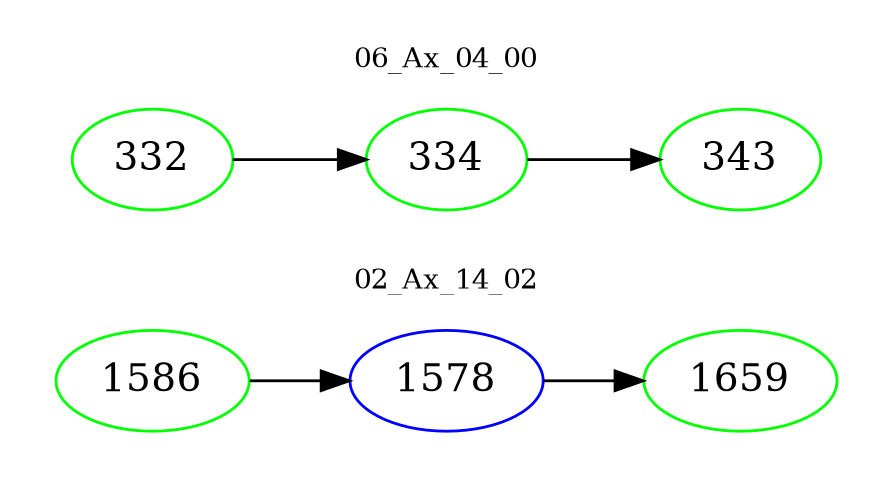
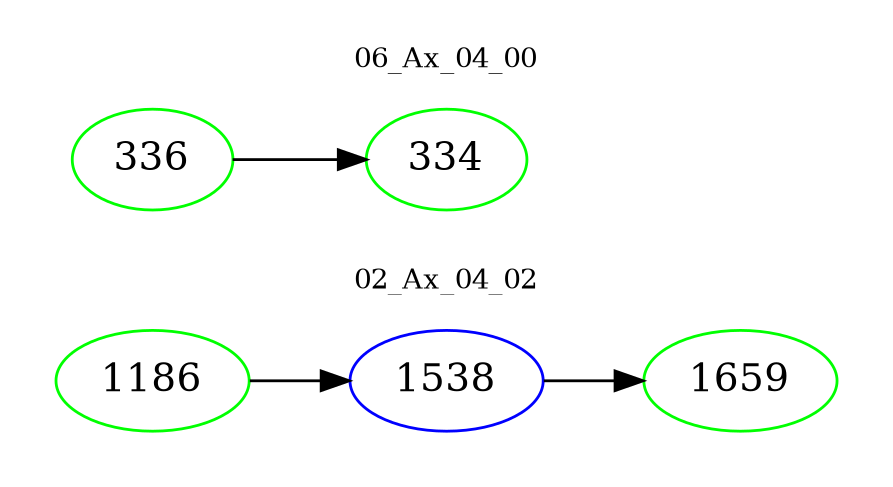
node "332": label "332" -> "336"
node "343": removed
cluster "02_Ax_14_02": label "02_Ax_14_02" -> "02_Ax_04_02"
node "1586": label "1586" -> "1186"
node "1578": label "1578" -> "1538"
